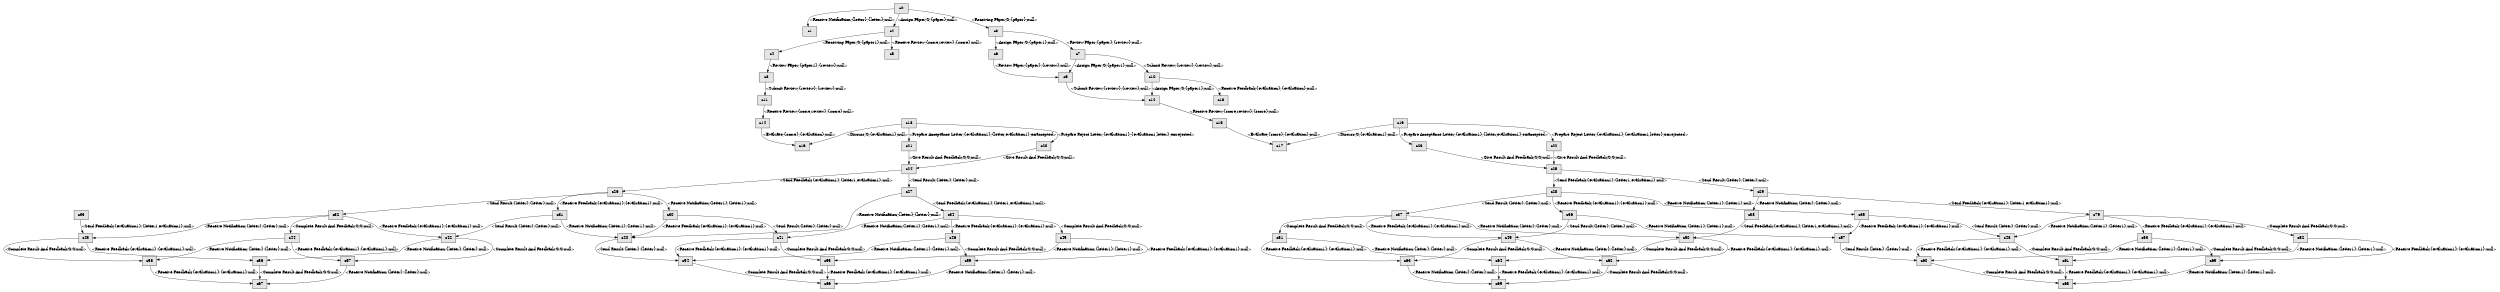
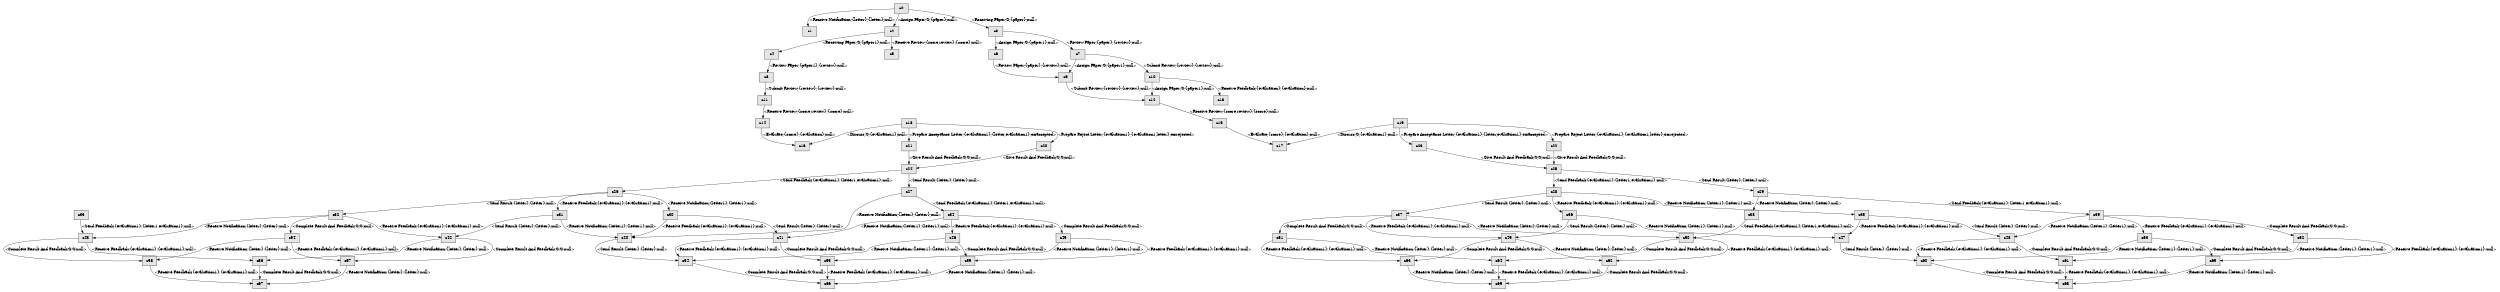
node "c79": label "c79" -> "c39"
node "c44": label "c44" -> "c94"
node "c97": label "c97" -> "c47"
